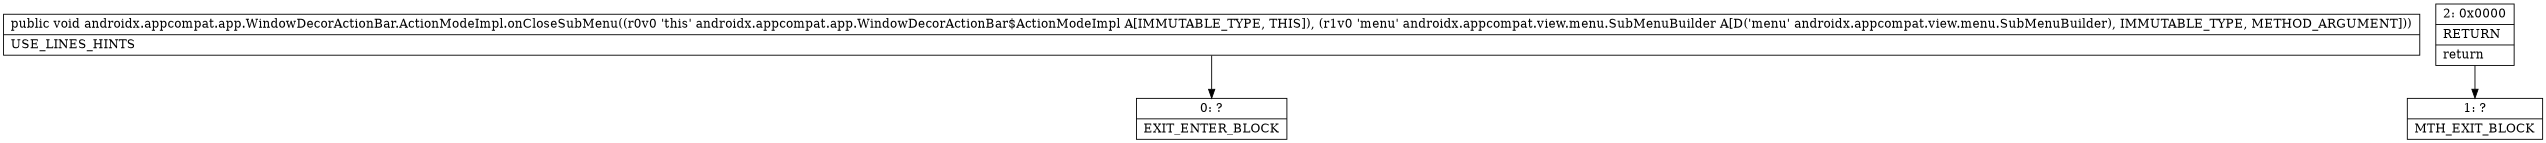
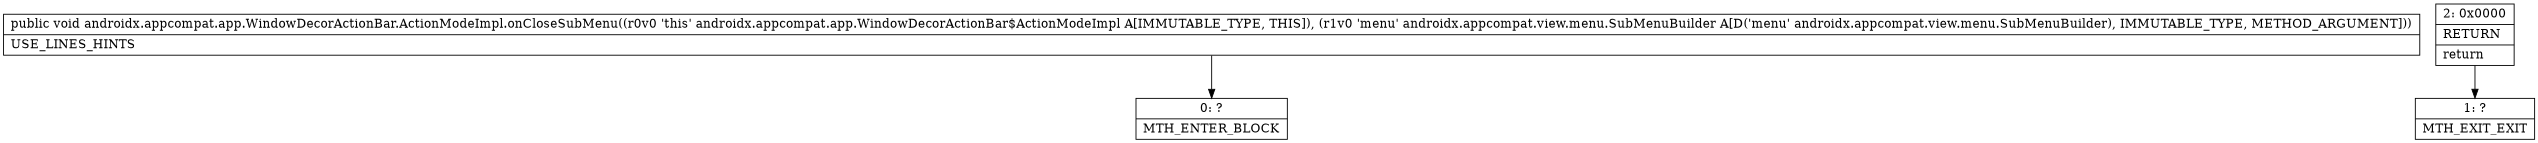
node "0: ?": text "EXIT_ENTER_BLOCK" -> "MTH_ENTER_BLOCK"
node "1: ?": text "MTH_EXIT_BLOCK" -> "MTH_EXIT_EXIT"
